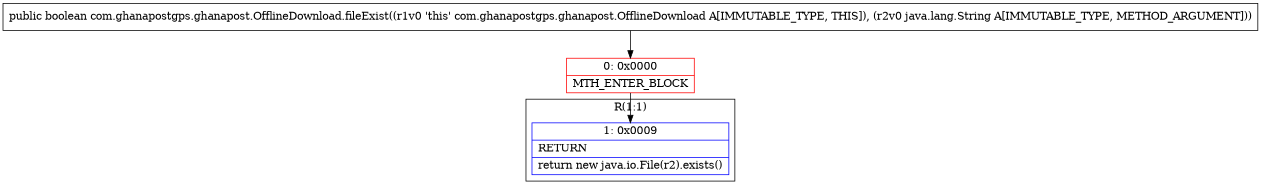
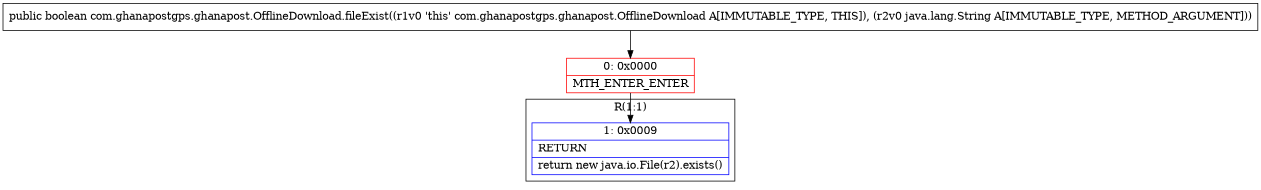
node "0: 0x0000": text "MTH_ENTER_BLOCK" -> "MTH_ENTER_ENTER"
